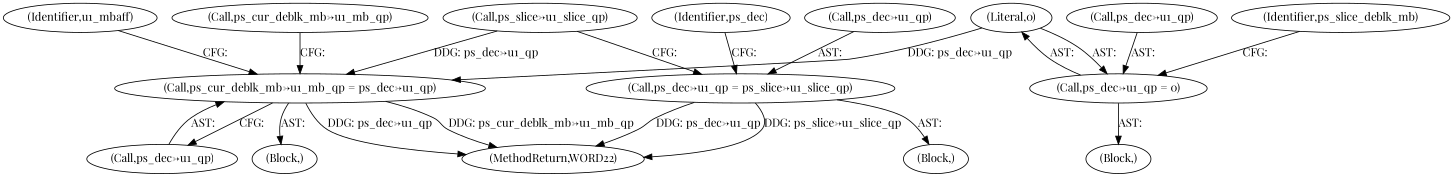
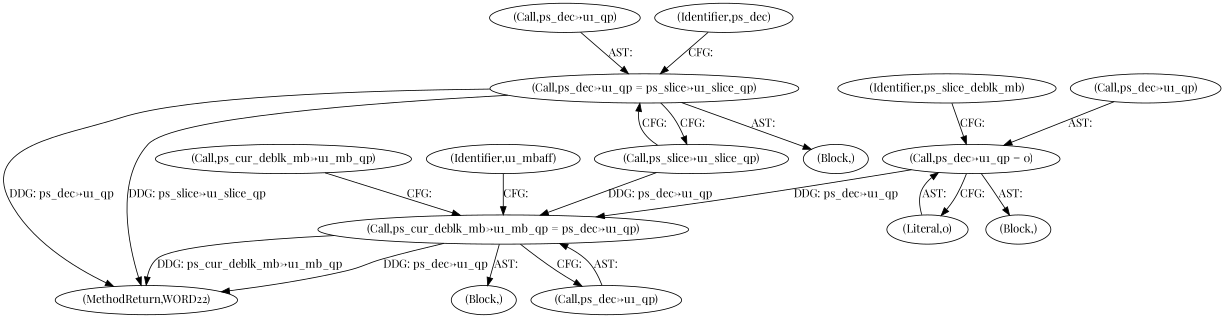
edge "(Call,ps_dec->u1_qp = 0)" -> "(Literal,0)": label "AST: " -> "CFG: "
edge "(Literal,0)" -> "(Call,ps_cur_deblk_mb->u1_mb_qp = ps_dec->u1_qp)": now "(Call,ps_dec->u1_qp = 0)" -> "(Call,ps_cur_deblk_mb->u1_mb_qp = ps_dec->u1_qp)"
edge "(Call,ps_dec->u1_qp = ps_slice->u1_slice_qp)" -> "(Call,ps_slice->u1_slice_qp)": added, label "CFG:"
